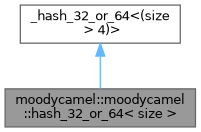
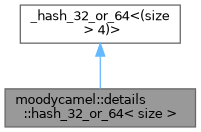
node "moodycamel::moodycamel ::hash_32_or_64< size >": label "moodycamel::moodycamel ::hash_32_or_64< size >" -> "moodycamel::details ::hash_32_or_64< size >"
